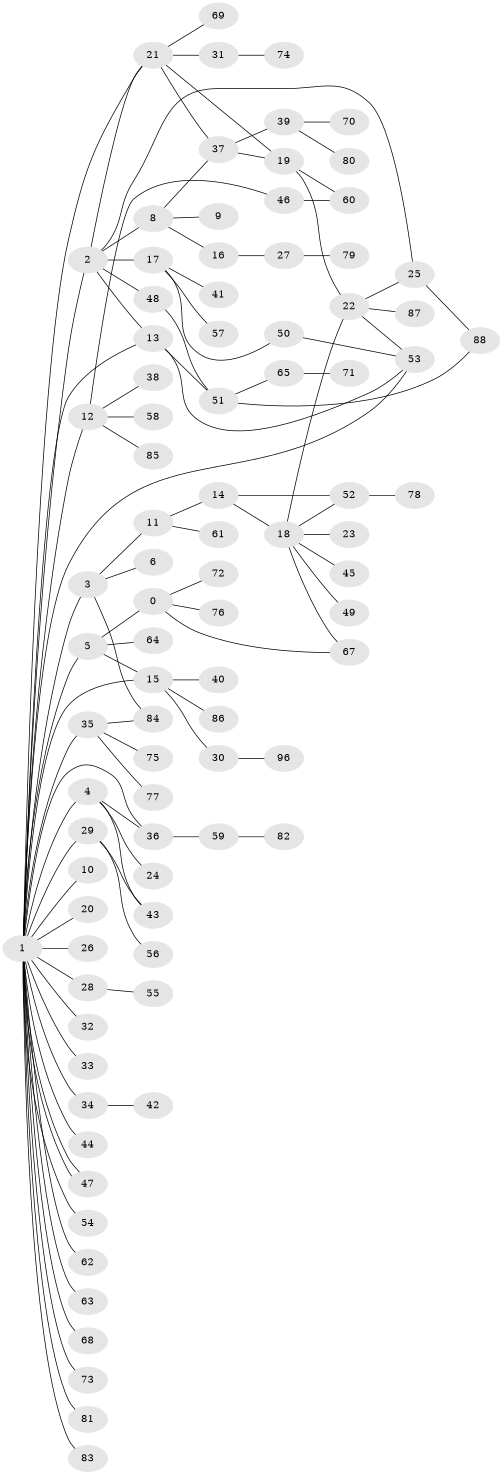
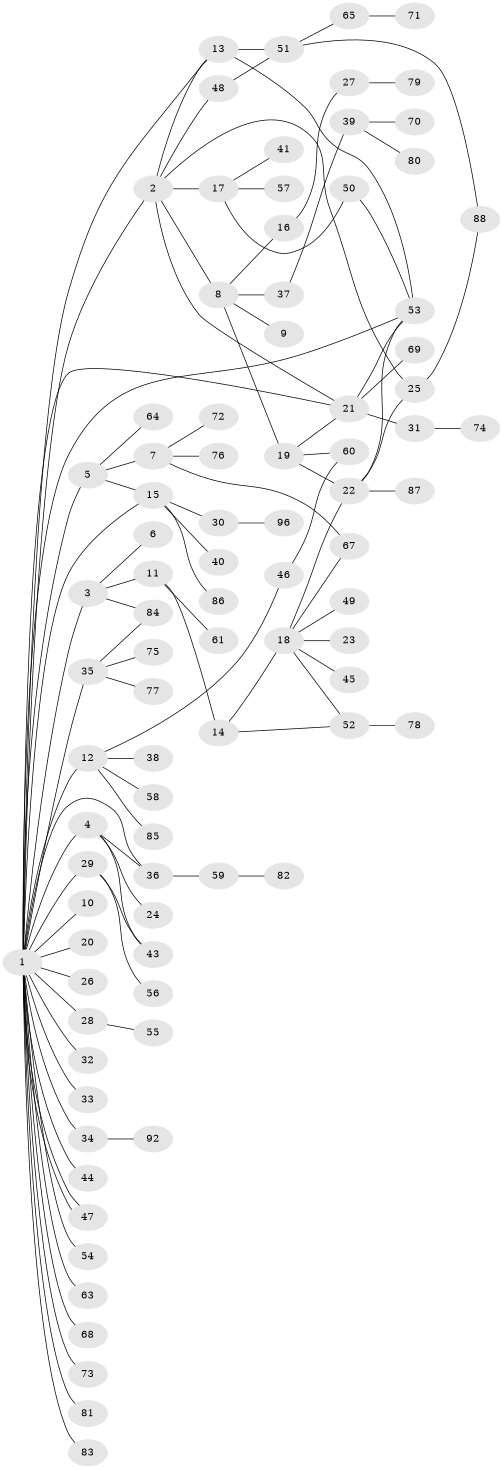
edge "21" -- "37": now "21" -- "53"
edge "37" -- "19": now "8" -- "19"
node "0": label "0" -> "7"
node "42": label "42" -> "92"
node "62": removed
